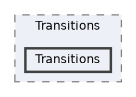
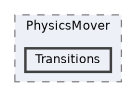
cluster "Transitions": label "Transitions" -> "PhysicsMover"
